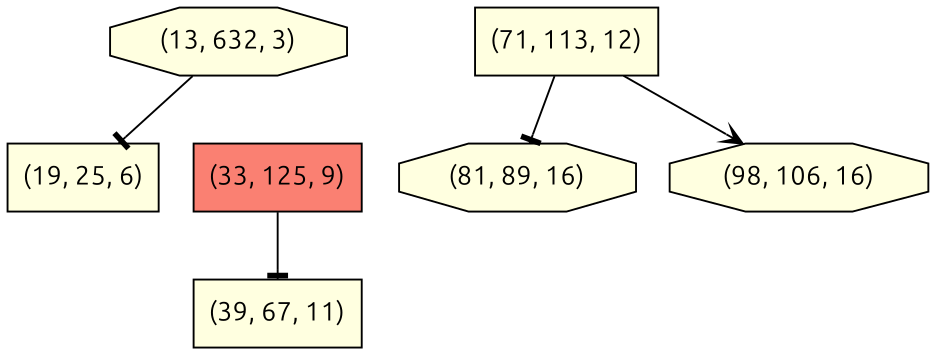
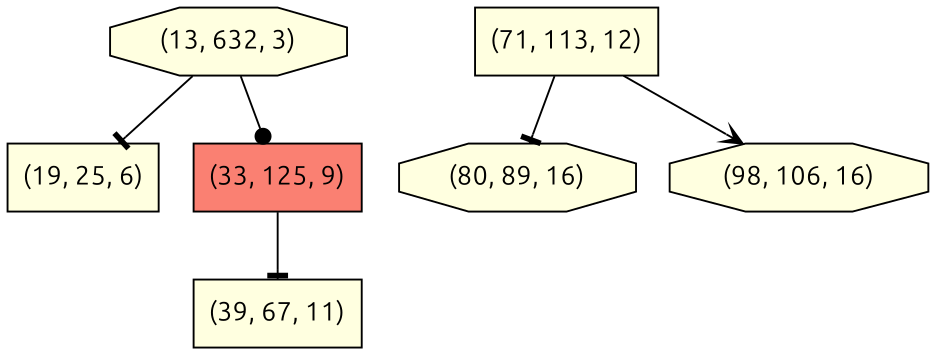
edge "(13, 632, 3)" -> "(33, 125, 9)": added
node "(81, 89, 16)": label "(81, 89, 16)" -> "(80, 89, 16)"
